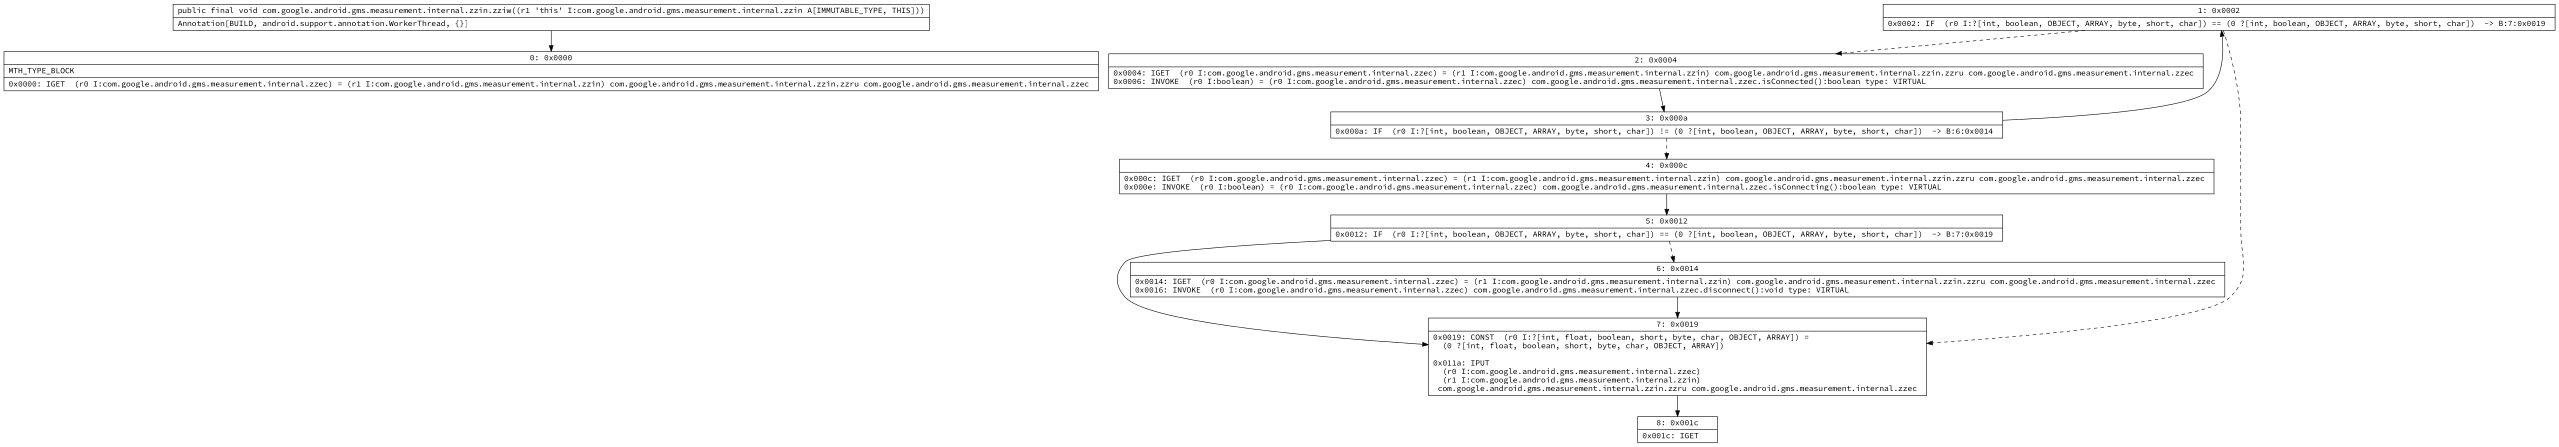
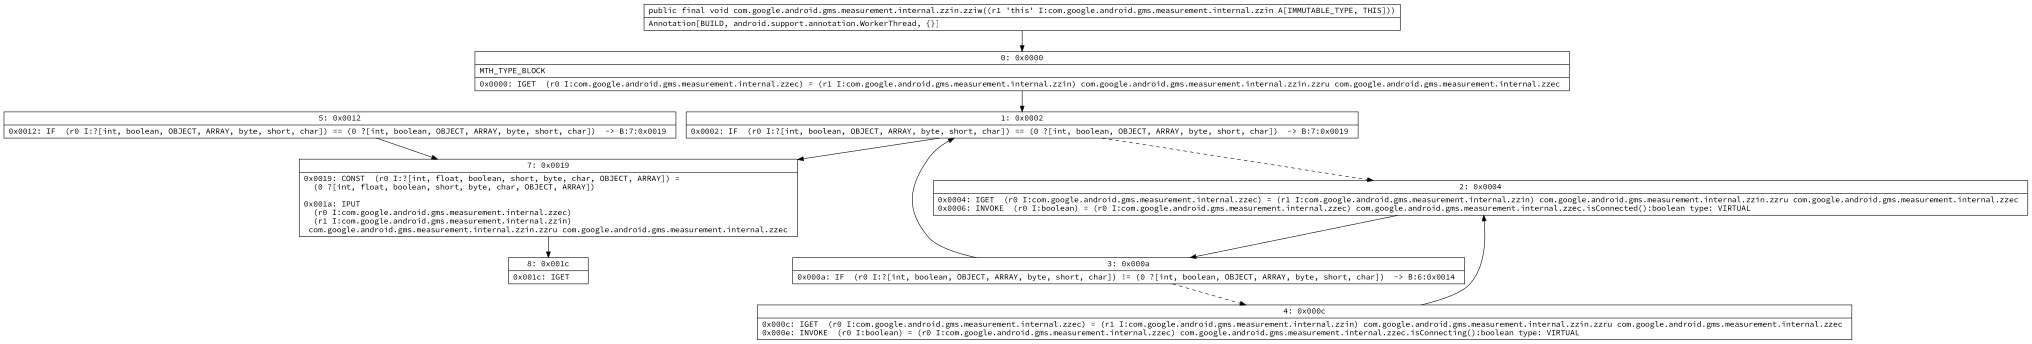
edge "0: 0x0000" -> "1: 0x0002": added
edge "4: 0x000c" -> "5: 0x0012": now "4: 0x000c" -> "2: 0x0004"
node "6: 0x0014": removed
edge "1: 0x0002" -> "7: 0x0019": style dashed -> solid
node "7: 0x0019": text "0x011a: IPUT" -> "0x001a: IPUT"
